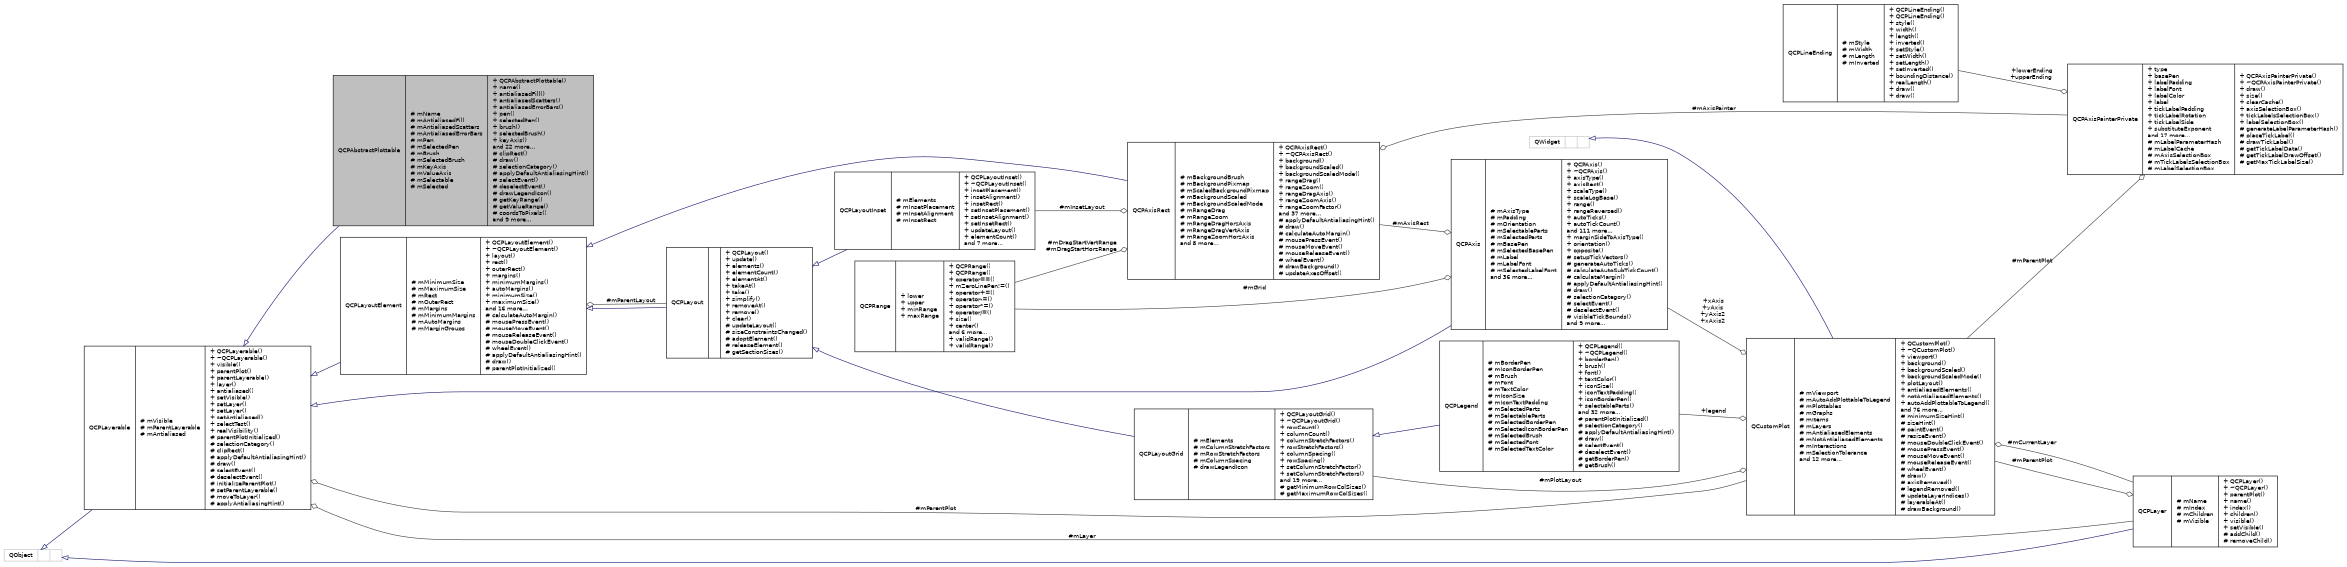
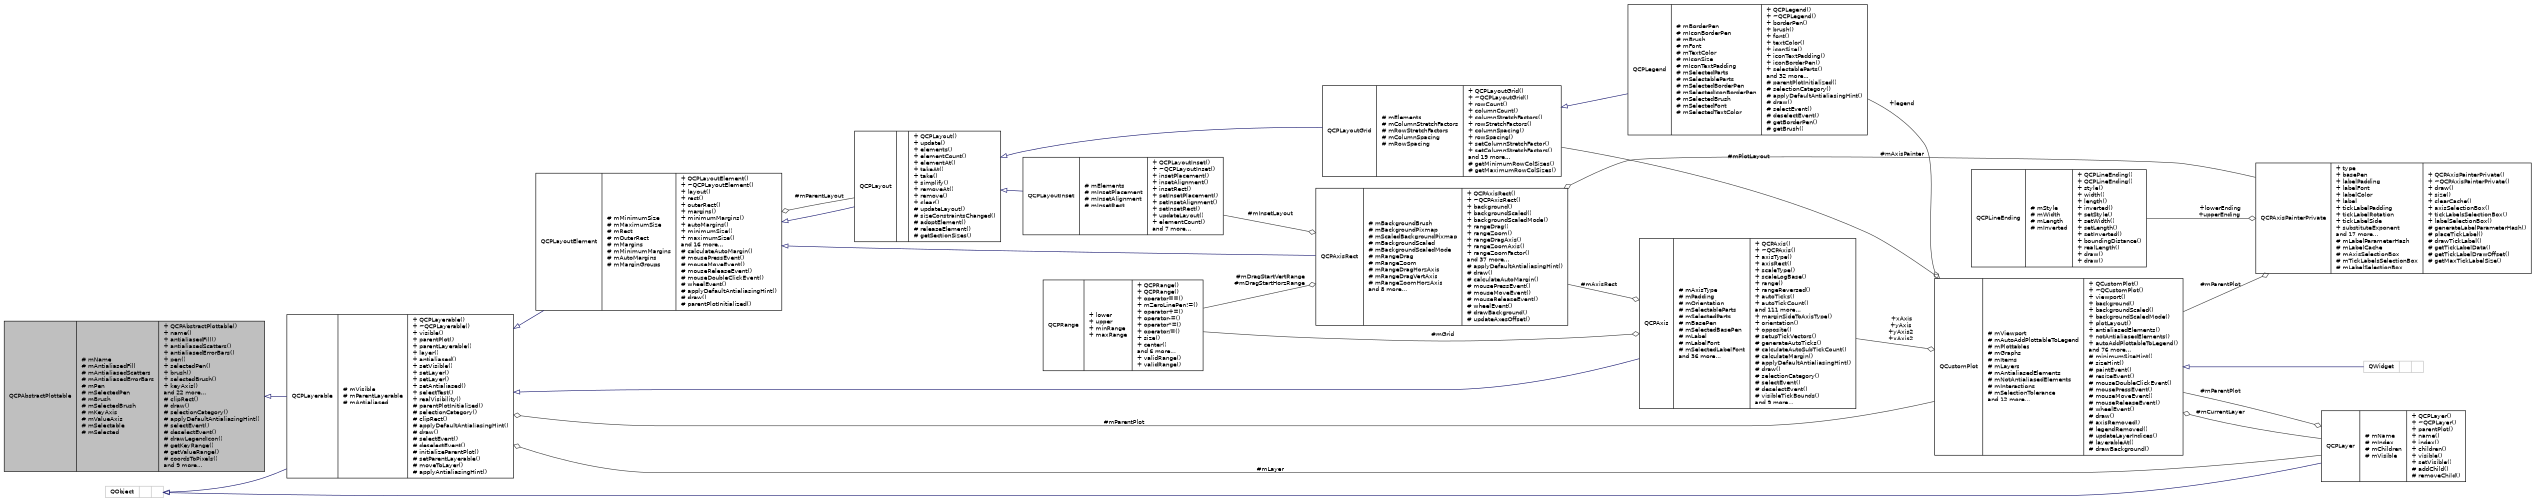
edge "QCustomPlot" -> "QWidget": reversed
edge "QCPAbstractPlottable" -> "QCPLayerable": reversed
node "QCPLayoutGrid": text "# drawLegendIcon" -> "# mRowSpacing"
